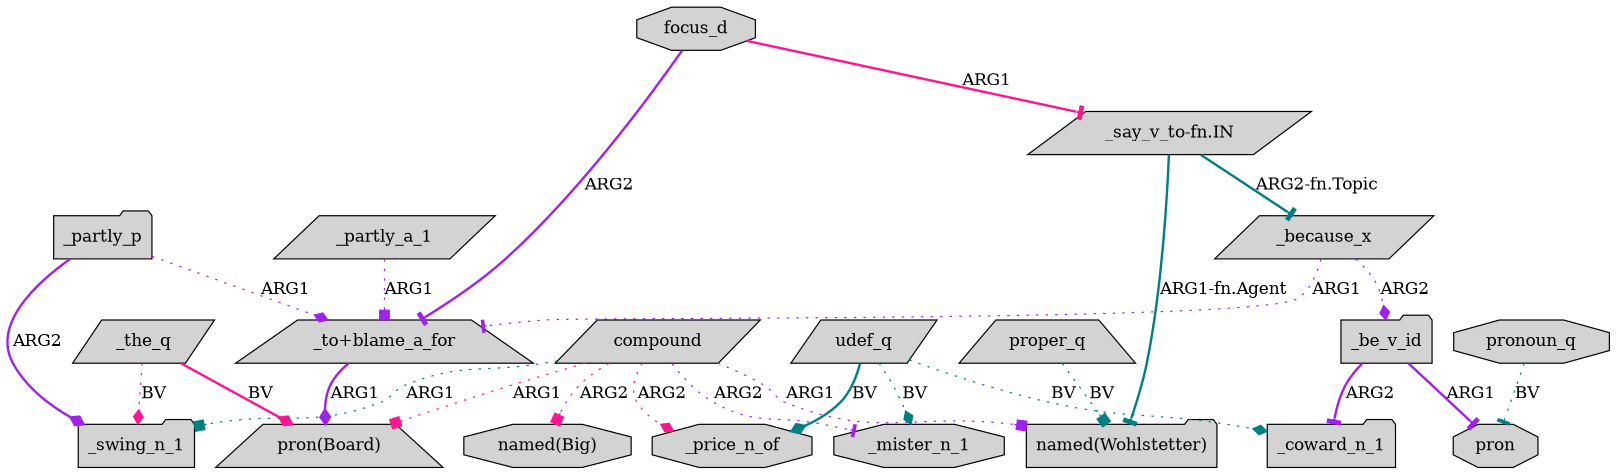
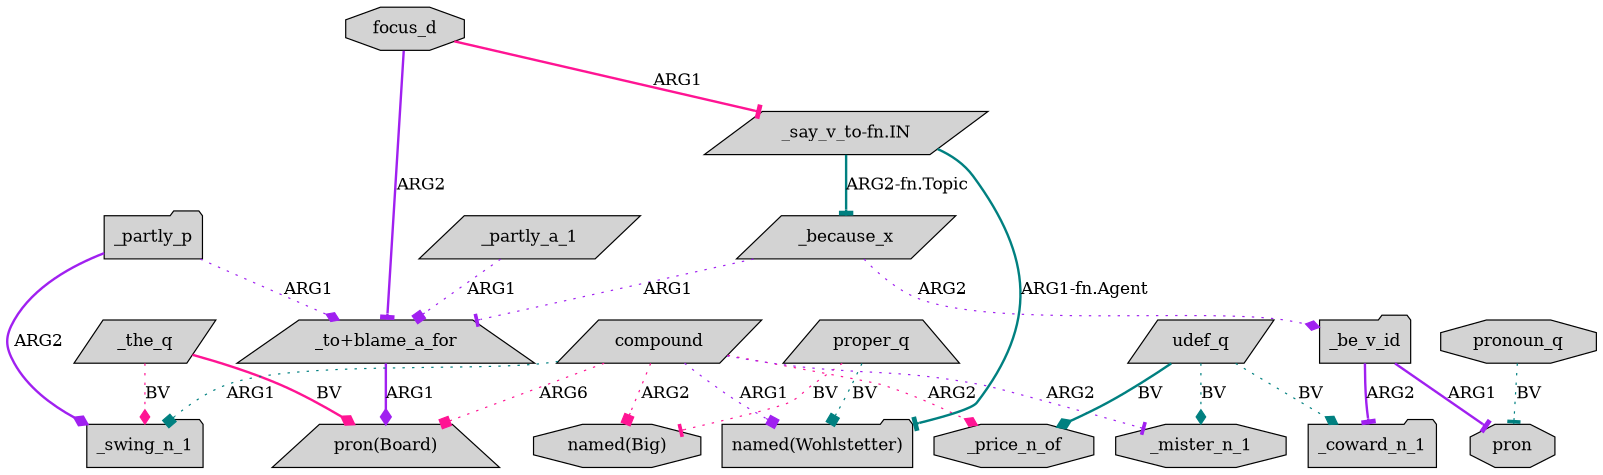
edge "compound" -> "pron(Board)": label "ARG1" -> "ARG6"
edge "proper_q" -> "named(Big)": added, label "BV"
